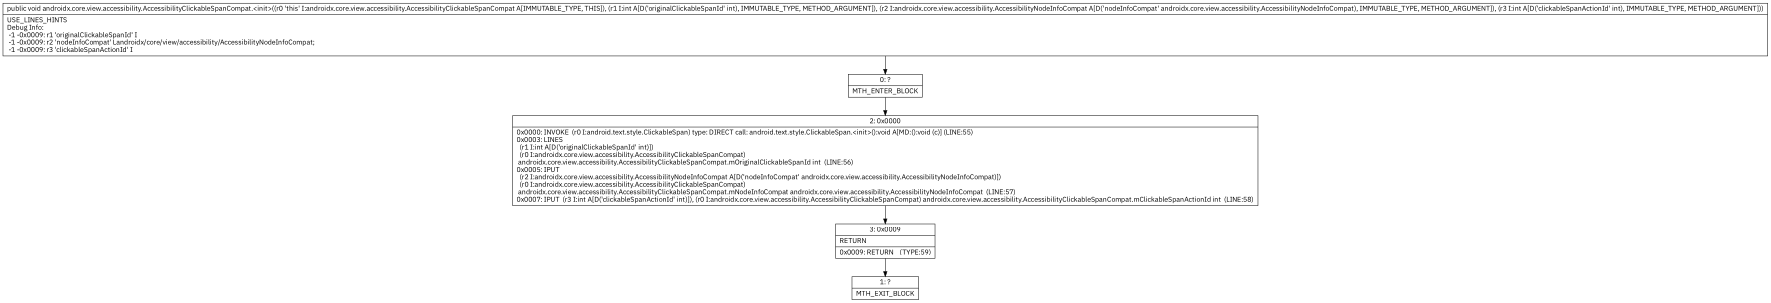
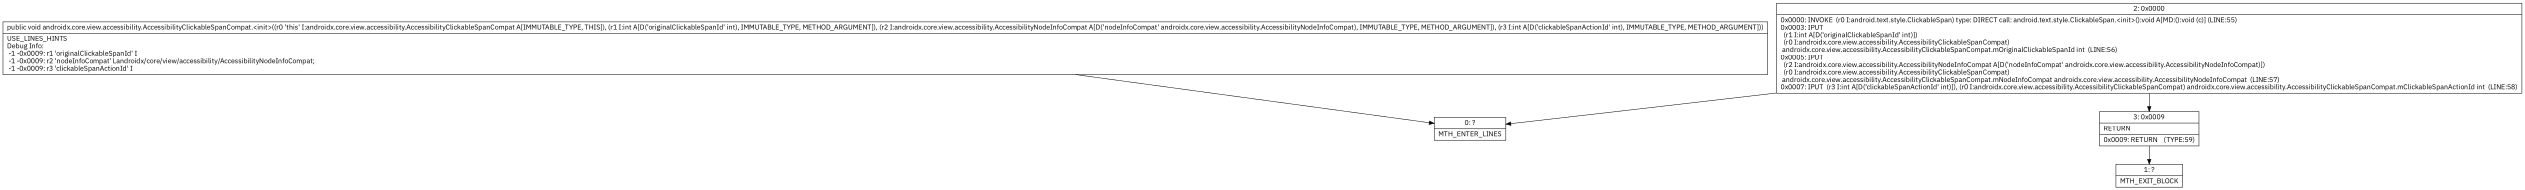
node "0: ?": text "MTH_ENTER_BLOCK" -> "MTH_ENTER_LINES"
edge "0: ?" -> "2: 0x0000": reversed
node "2: 0x0000": text "0x0003: LINES" -> "0x0003: IPUT"
